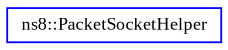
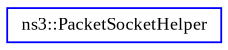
node "ns8::PacketSocketHelper": label "ns8::PacketSocketHelper" -> "ns3::PacketSocketHelper"
